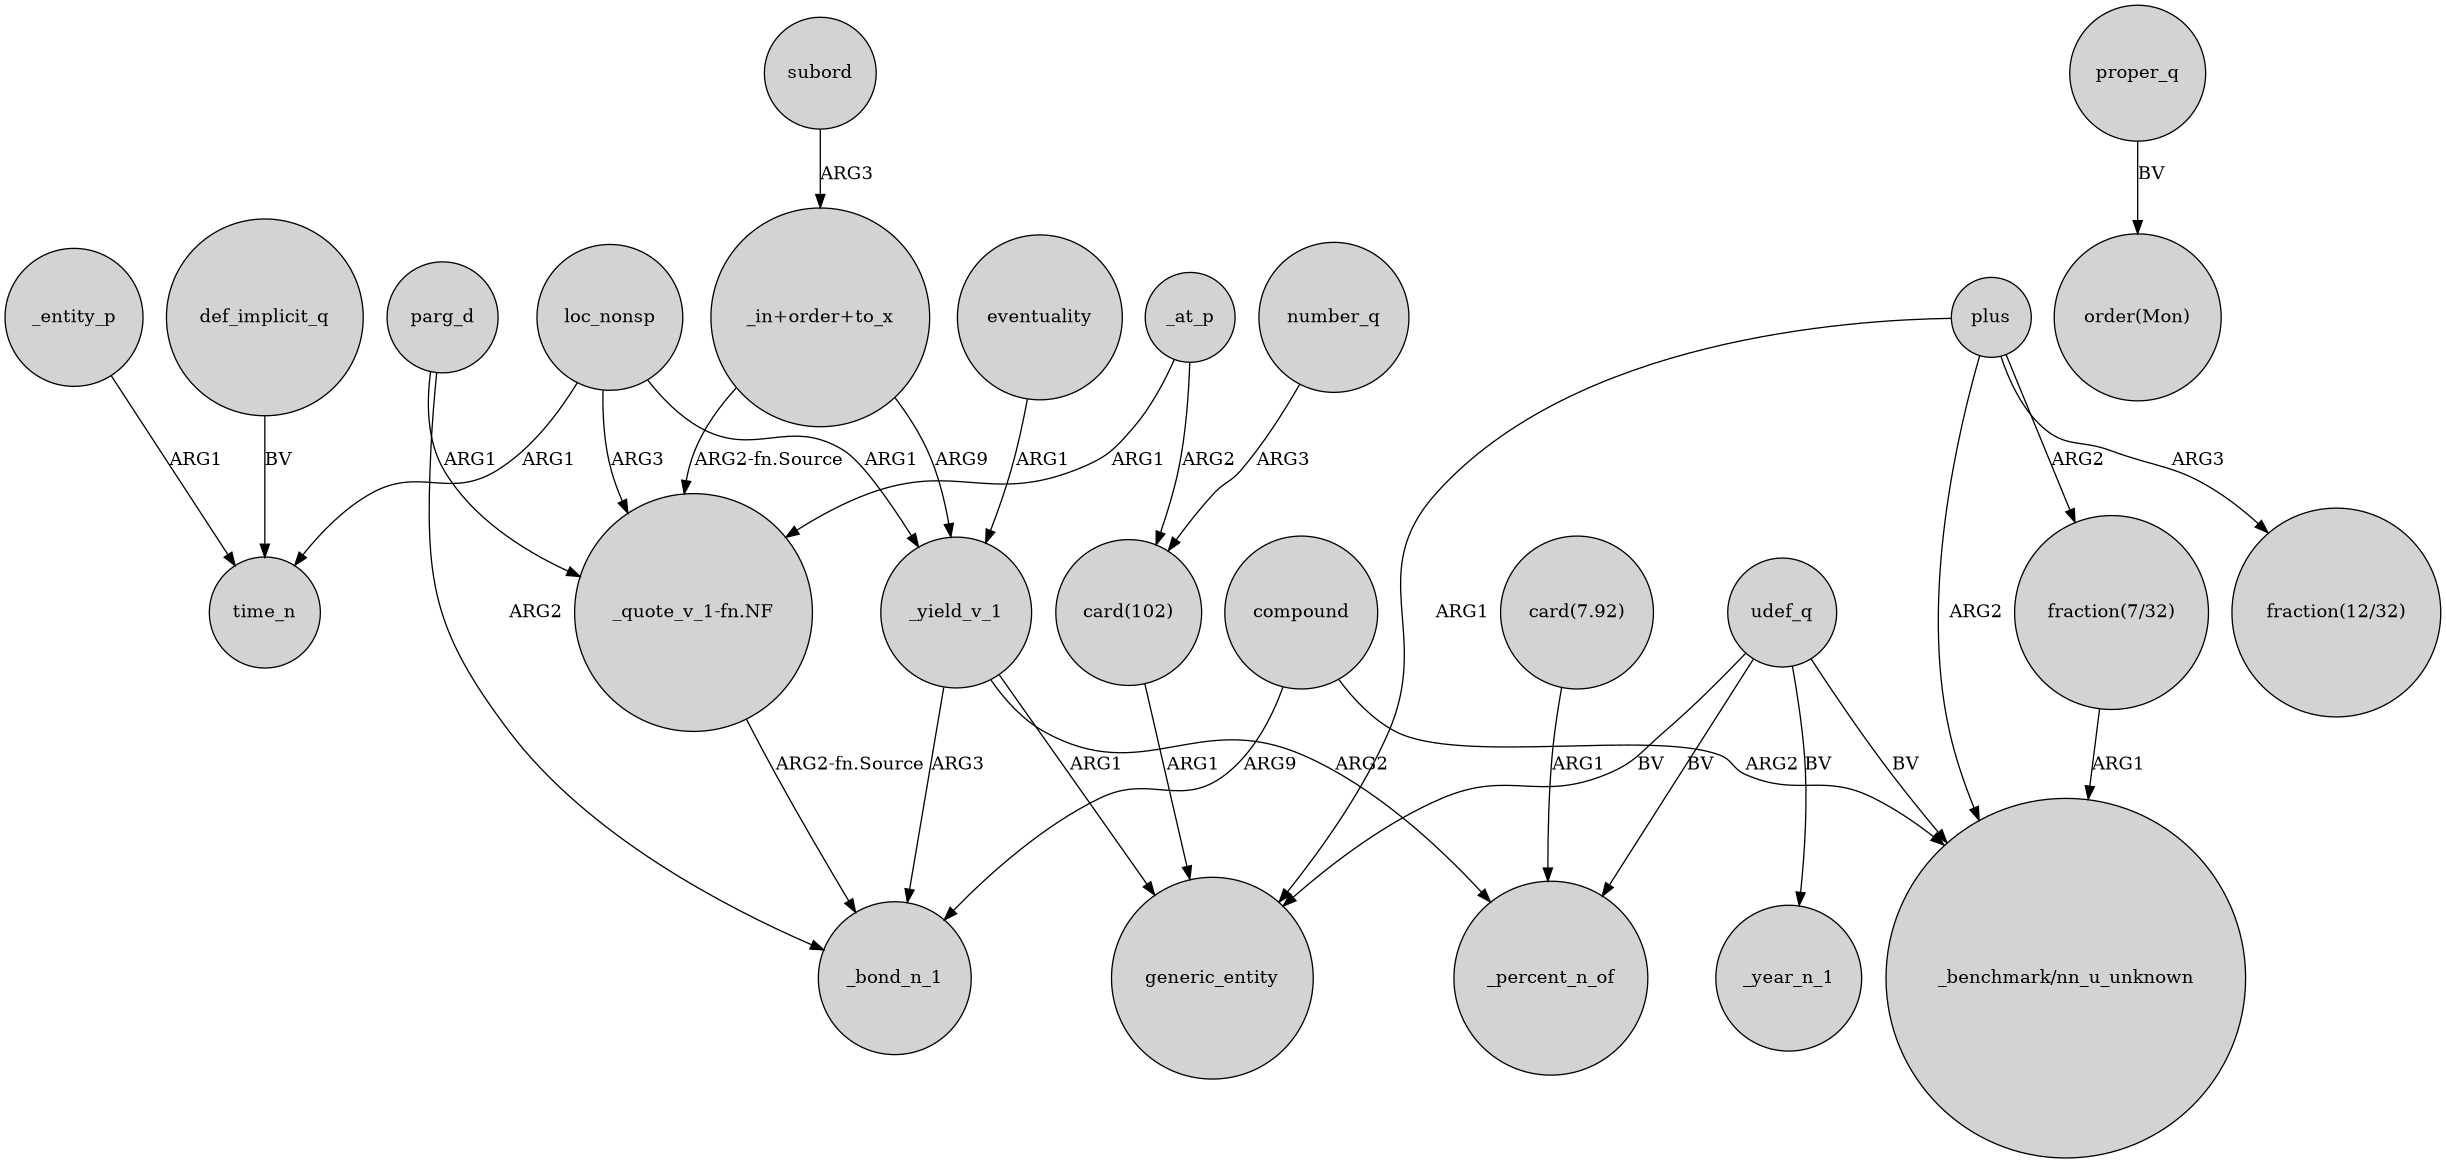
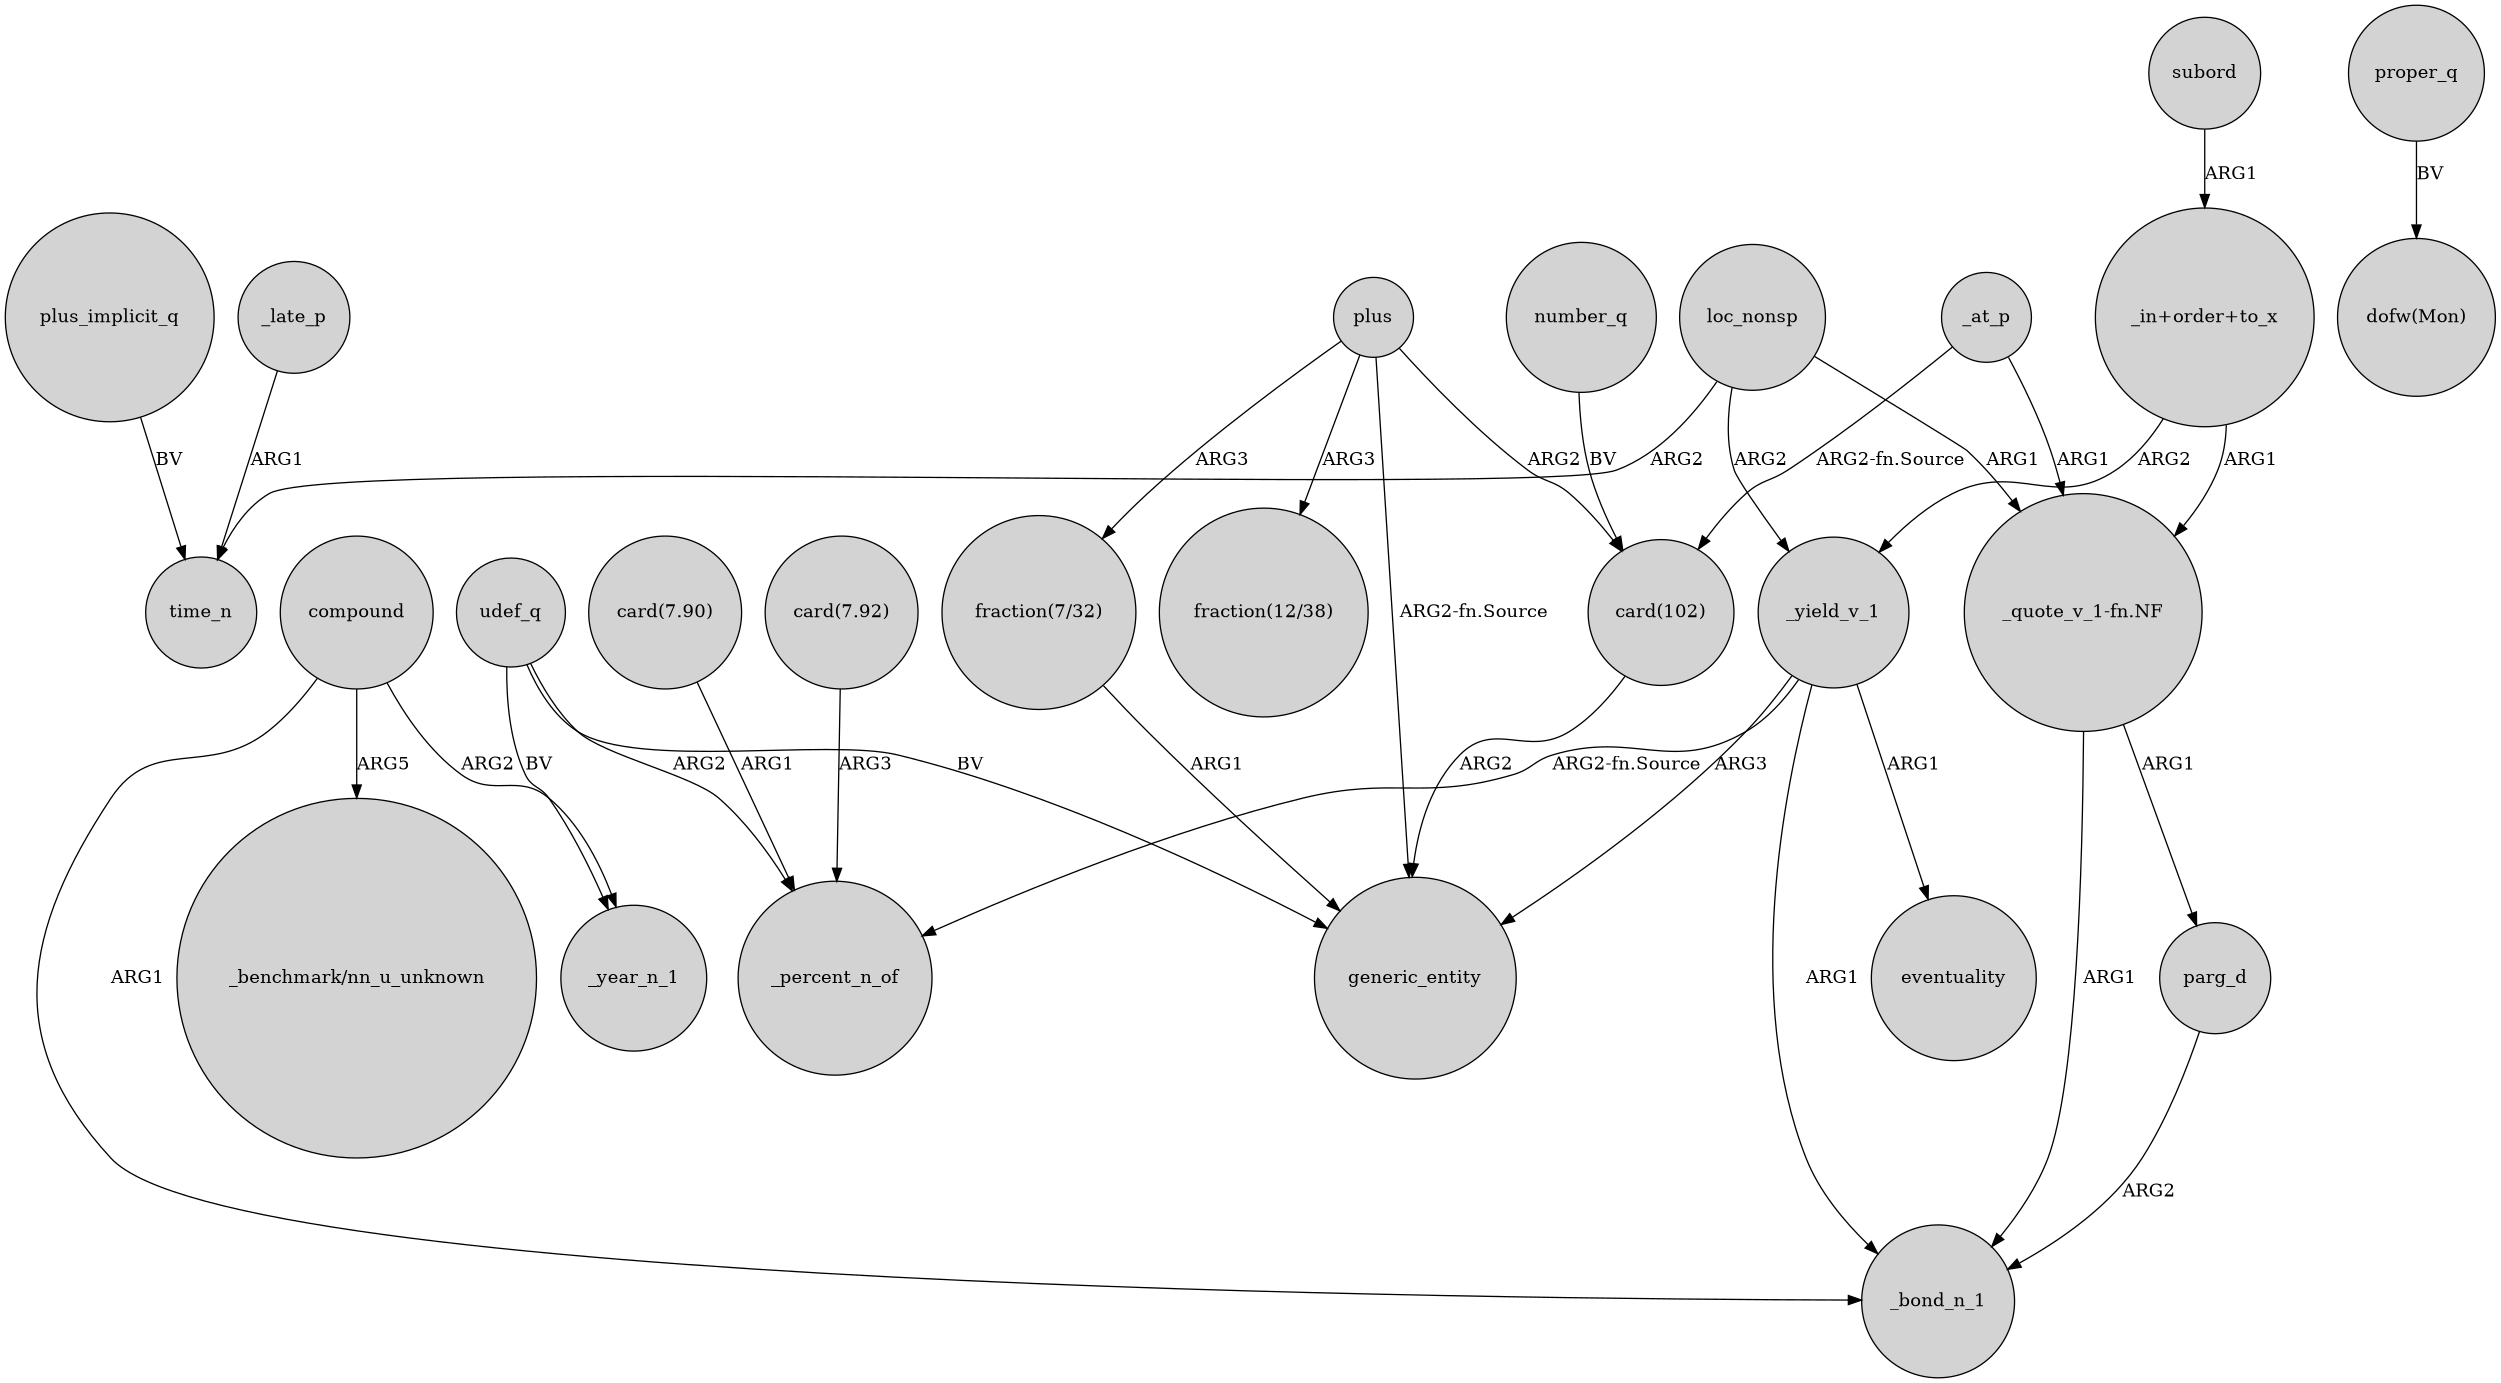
edge "subord" -> "_in+order+to_x": label "ARG3" -> "ARG1"
node "_entity_p": label "_entity_p" -> "_late_p"
node "def_implicit_q": label "def_implicit_q" -> "plus_implicit_q"
node "order(Mon)": label "order(Mon)" -> "dofw(Mon)"
edge "loc_nonsp" -> "time_n": label "ARG1" -> "ARG2"
edge "loc_nonsp" -> "_quote_v_1-fn.NF": label "ARG3" -> "ARG1"
edge "_in+order+to_x" -> "_quote_v_1-fn.NF": label "ARG2-fn.Source" -> "ARG1"
edge "loc_nonsp" -> "_yield_v_1": label "ARG1" -> "ARG2"
edge "_in+order+to_x" -> "_yield_v_1": label "ARG9" -> "ARG2"
edge "_at_p" -> "card(102)": label "ARG2" -> "ARG2-fn.Source"
edge "number_q" -> "card(102)": label "ARG3" -> "BV"
edge "plus" -> "fraction(7/32)": label "ARG2" -> "ARG3"
edge "eventuality" -> "_yield_v_1": reversed
edge "parg_d" -> "_quote_v_1-fn.NF": reversed
edge "plus" -> "_benchmark/nn_u_unknown": now "plus" -> "card(102)"
node "card(7.90)": added
edge "plus" -> "generic_entity": label "ARG1" -> "ARG2-fn.Source"
node "fraction(12/32)": label "fraction(12/32)" -> "fraction(12/38)"
edge "udef_q" -> "_benchmark/nn_u_unknown": removed, label "BV"
edge "fraction(7/32)" -> "_benchmark/nn_u_unknown": now "fraction(7/32)" -> "generic_entity"
edge "_quote_v_1-fn.NF" -> "_bond_n_1": label "ARG2-fn.Source" -> "ARG1"
edge "_yield_v_1" -> "_bond_n_1": label "ARG3" -> "ARG1"
edge "_yield_v_1" -> "generic_entity": label "ARG1" -> "ARG3"
edge "card(102)" -> "generic_entity": label "ARG1" -> "ARG2"
edge "compound" -> "_bond_n_1": label "ARG9" -> "ARG1"
edge "_yield_v_1" -> "_percent_n_of": label "ARG2" -> "ARG2-fn.Source"
edge "card(7.92)" -> "_percent_n_of": label "ARG1" -> "ARG3"
edge "udef_q" -> "_percent_n_of": label "BV" -> "ARG2"
edge "compound" -> "_benchmark/nn_u_unknown": label "ARG2" -> "ARG5"
edge "compound" -> "_year_n_1": added, label "ARG2"
